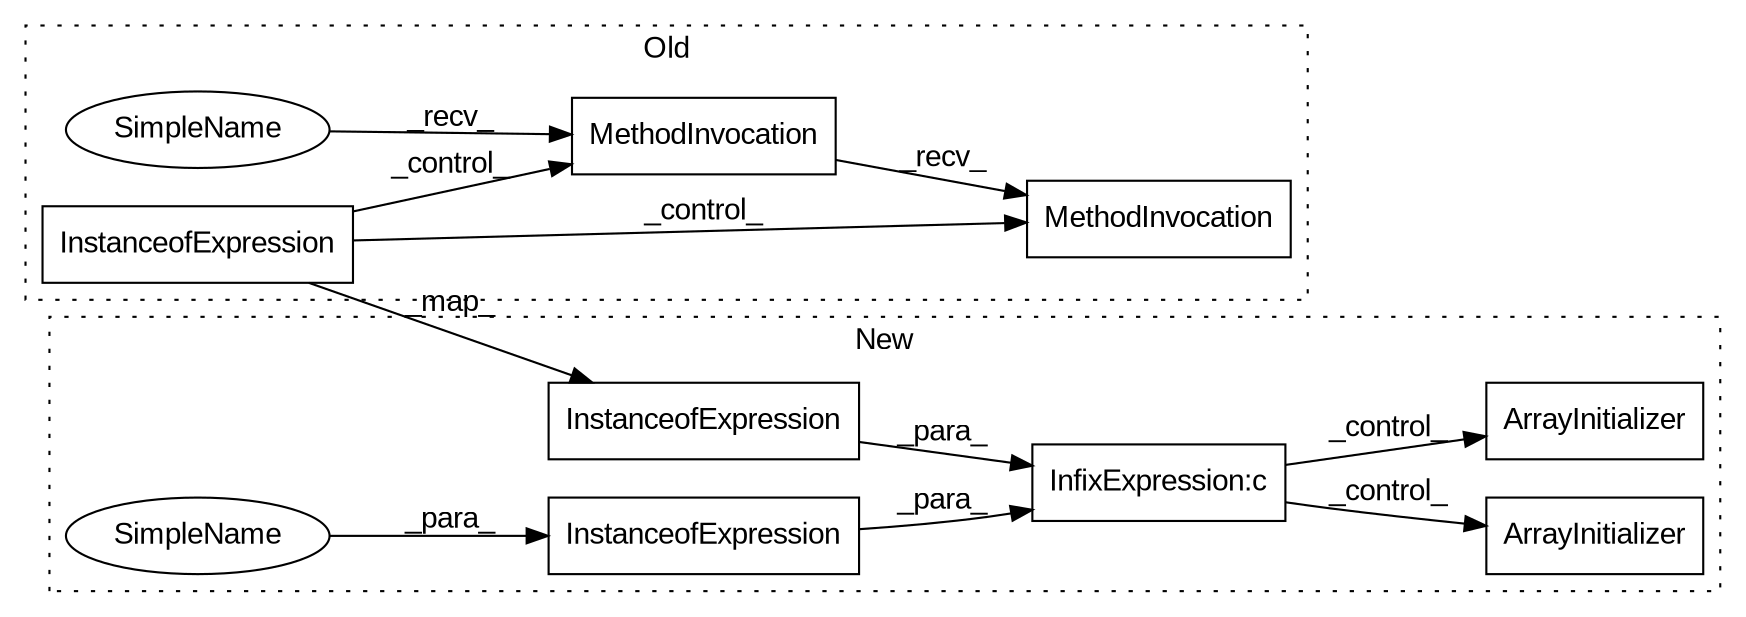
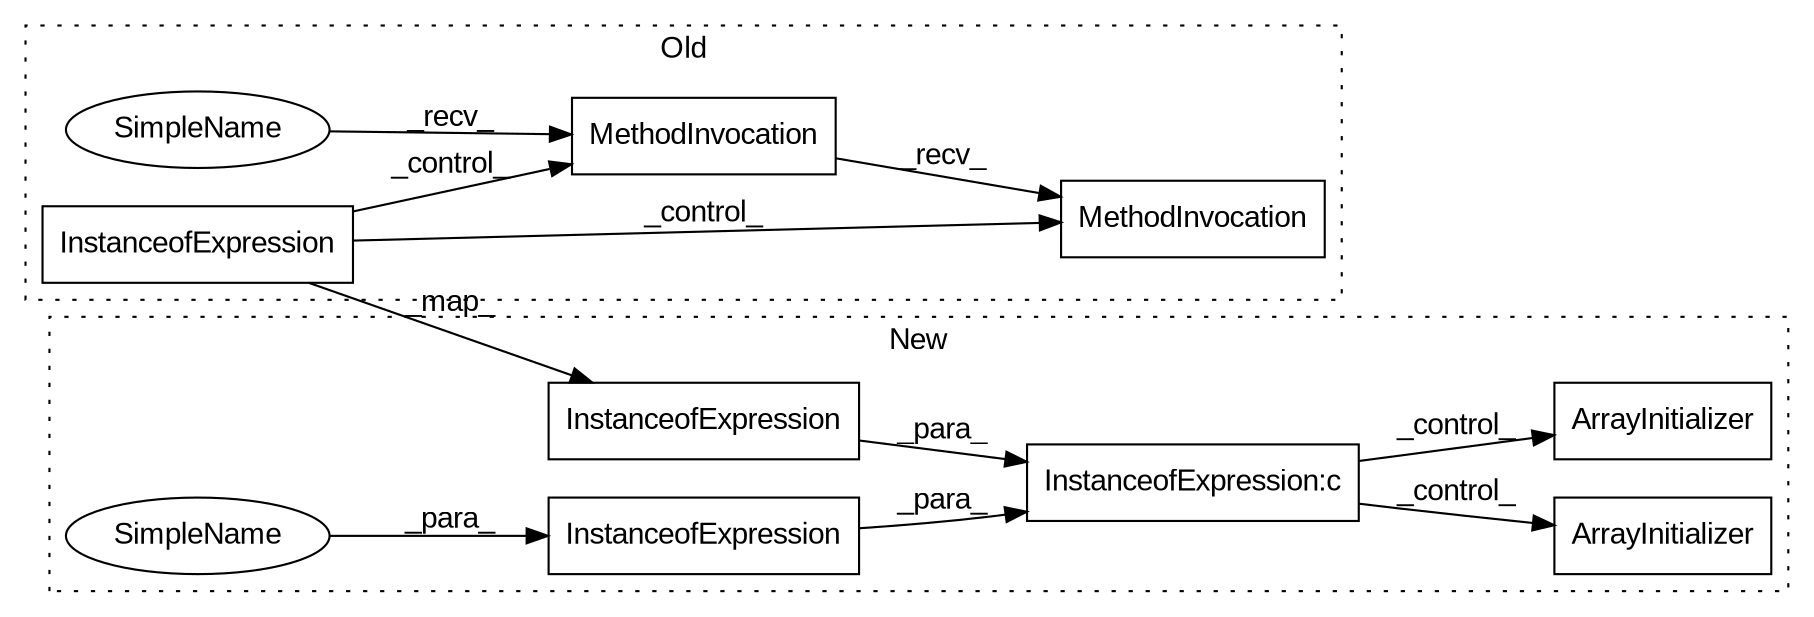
node "InfixExpression:c": label "InfixExpression:c" -> "InstanceofExpression:c"
